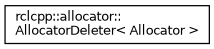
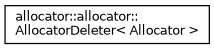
node "rclcpp::allocator:: AllocatorDeleter< Allocator >": label "rclcpp::allocator:: AllocatorDeleter< Allocator >" -> "allocator::allocator:: AllocatorDeleter< Allocator >"
